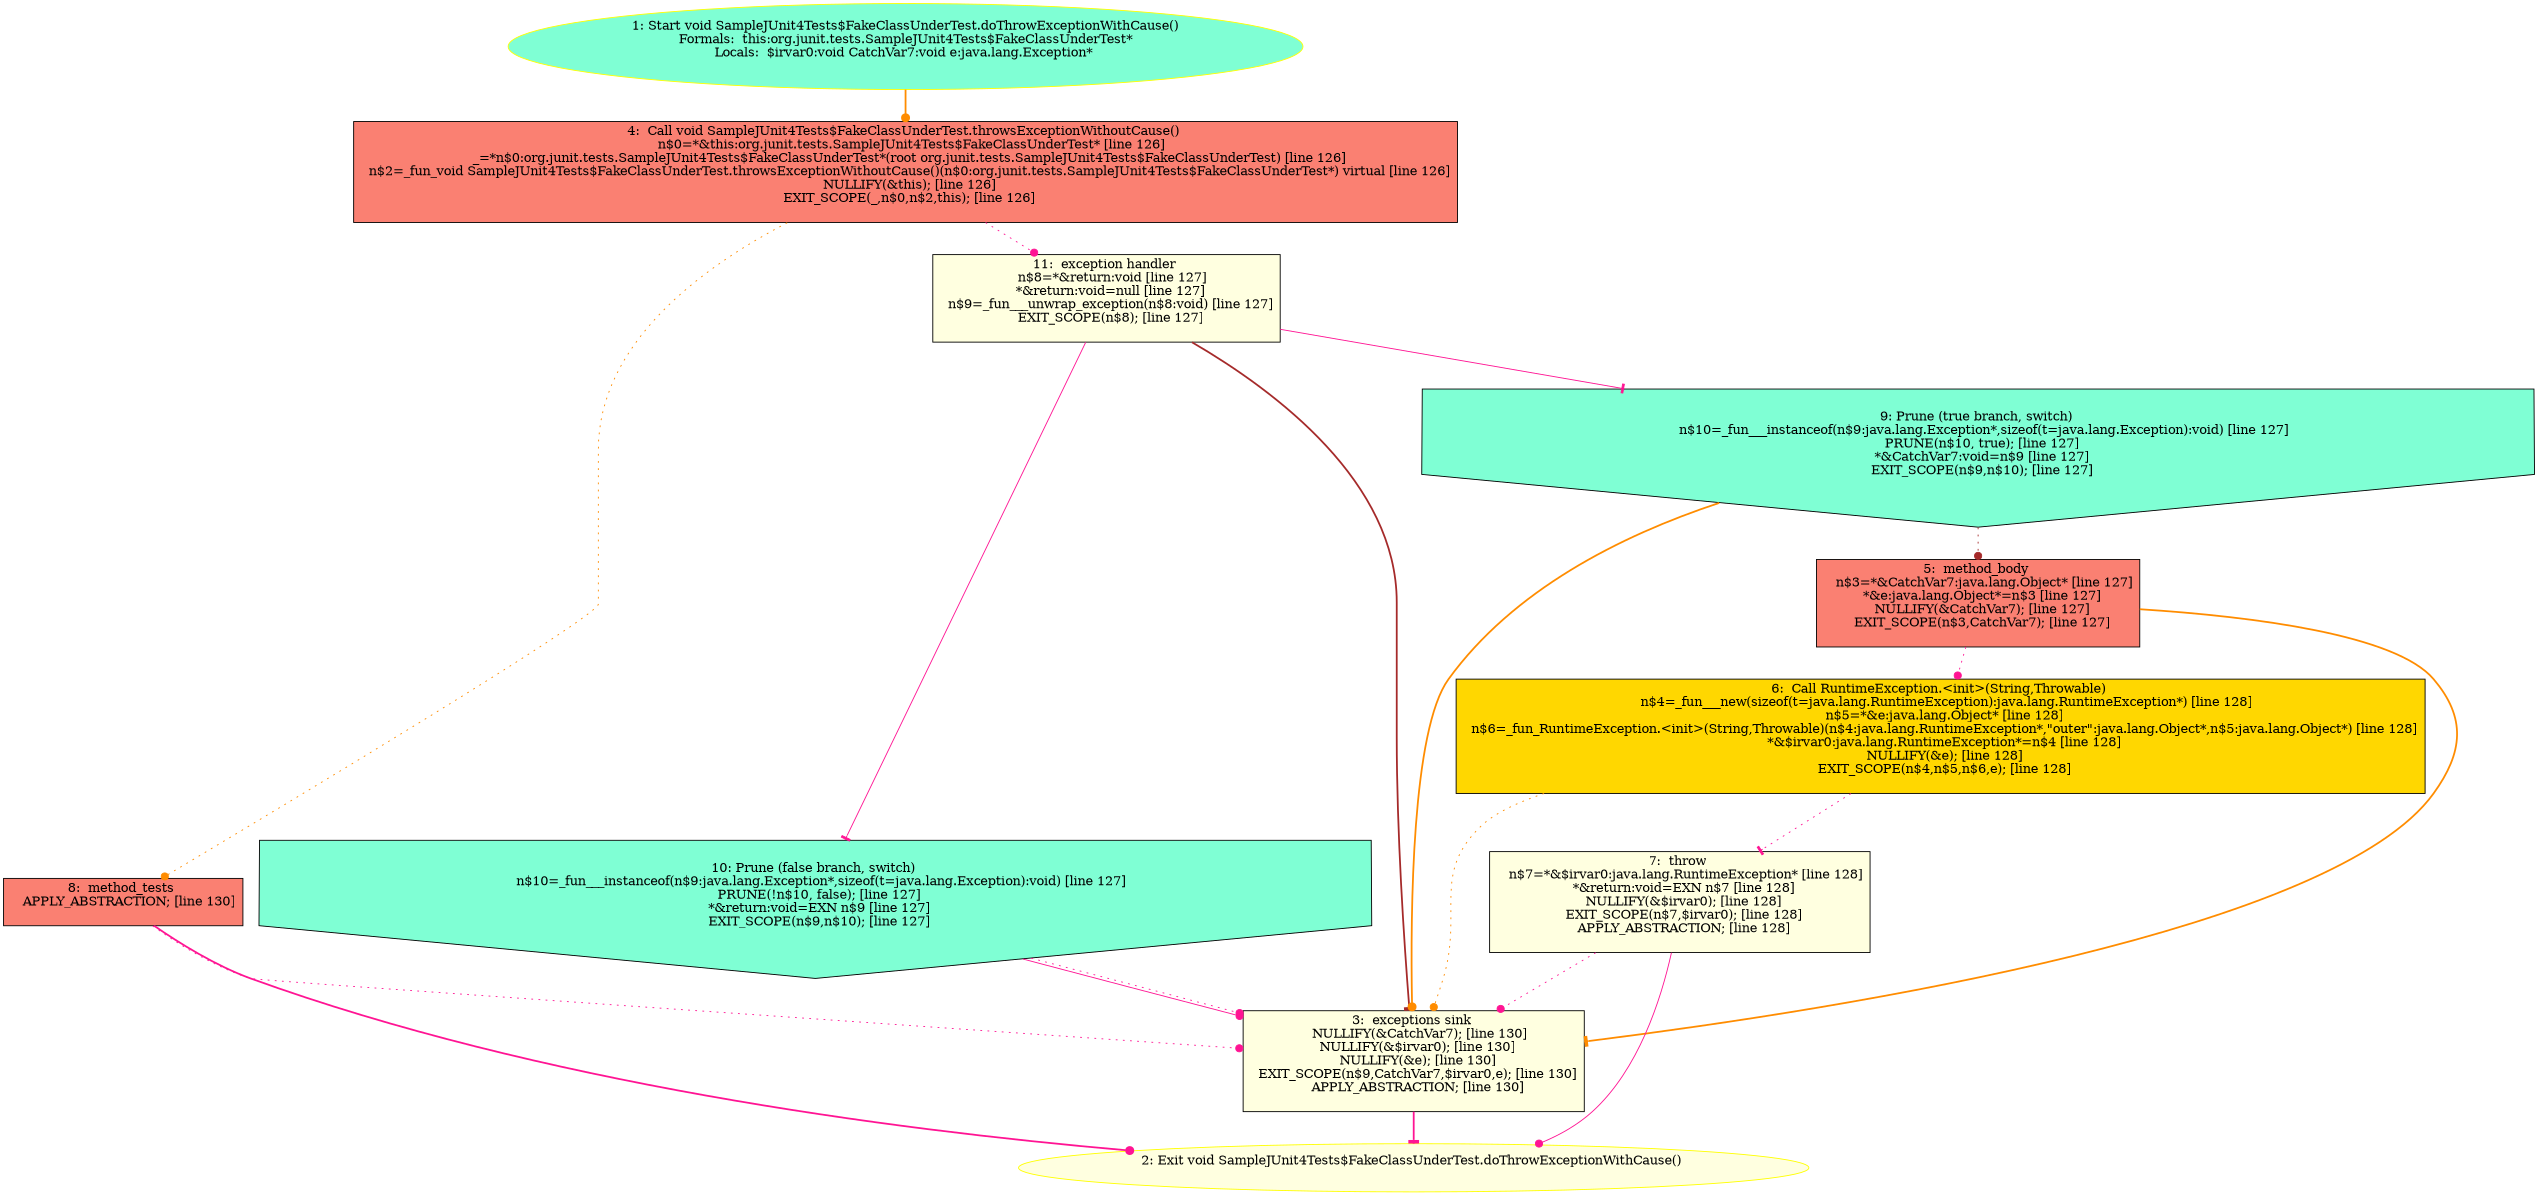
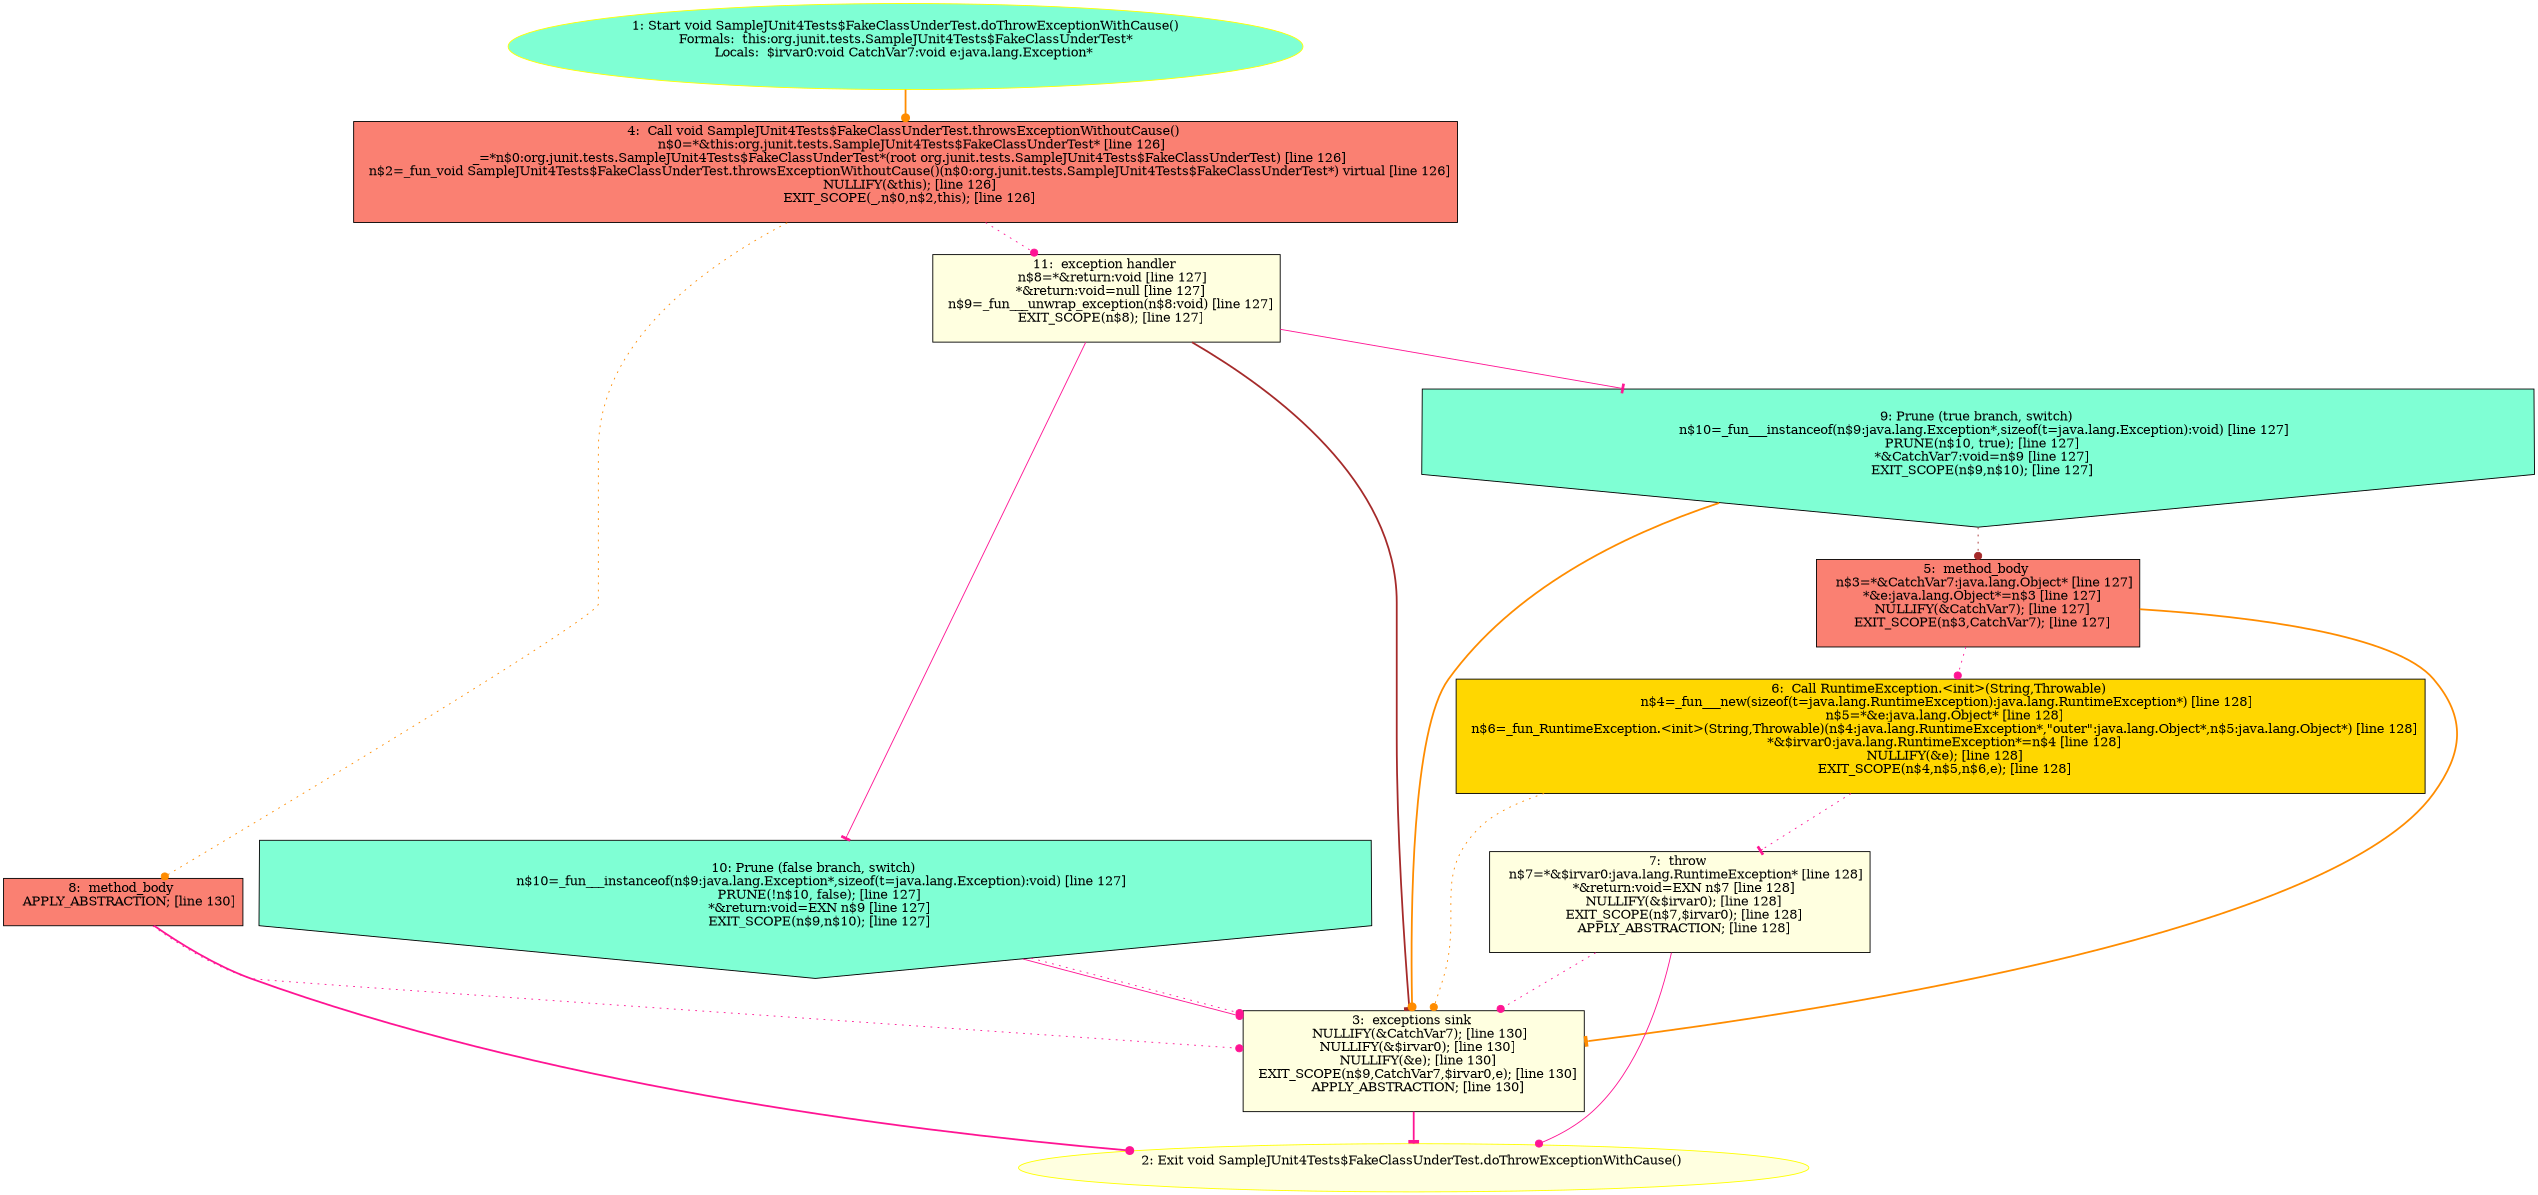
node "8:  method_tests APPLY_ABSTRACTION; [line 130]": label "8:  method_tests APPLY_ABSTRACTION; [line 130]" -> "8:  method_body APPLY_ABSTRACTION; [line 130]"
